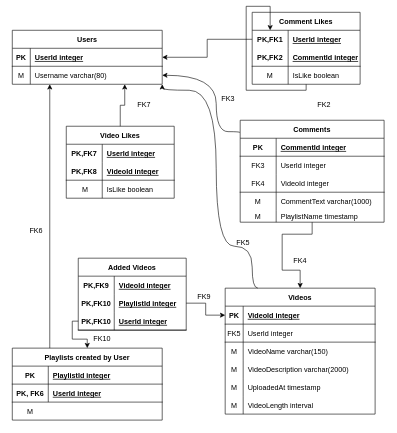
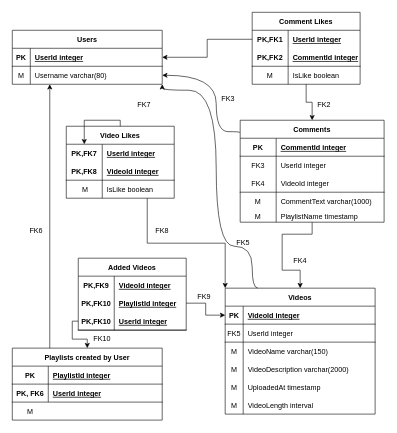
edge "Comment Likes" -> "PK,FK1": now "Comment Likes" -> "Comments"
edge "Video Likes" -> "Users": now "Video Likes" -> "PK,FK7"
node "FK8": added
edge "Video Likes" -> "Videos": added
